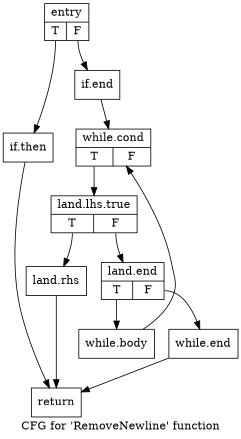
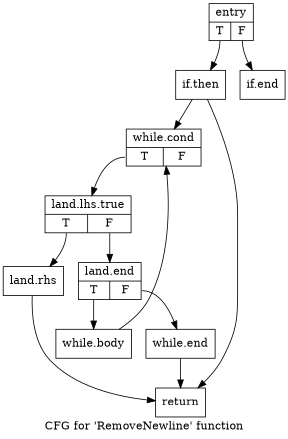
edge "if.end" -> "while.cond": now "if.then" -> "while.cond"
